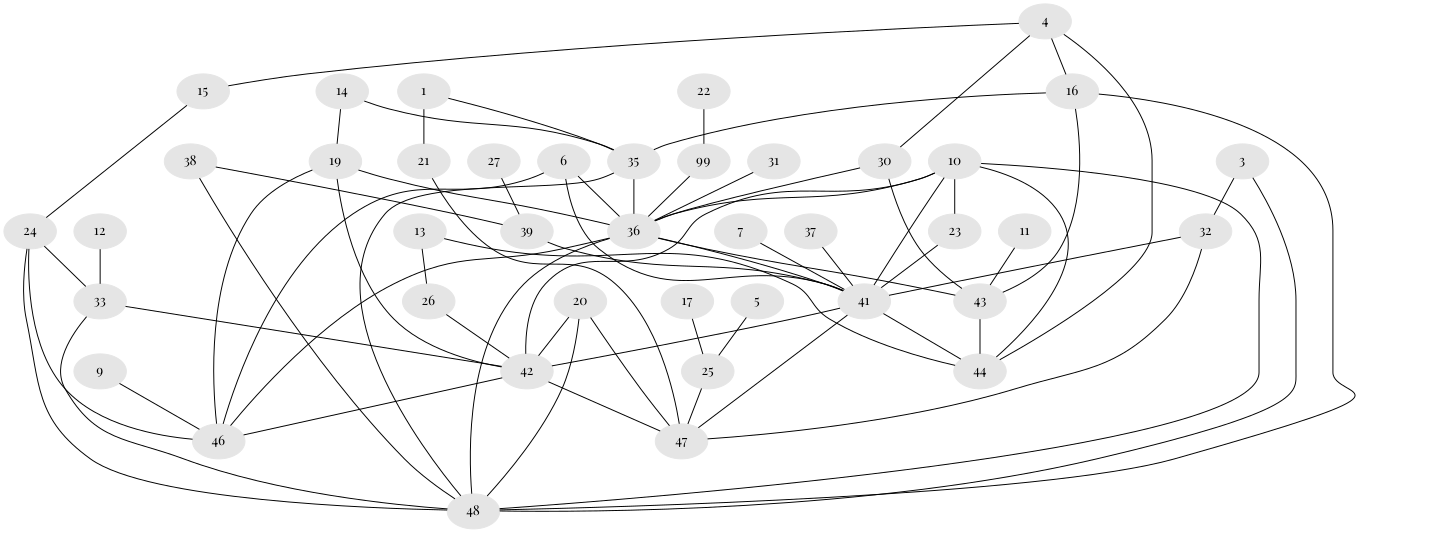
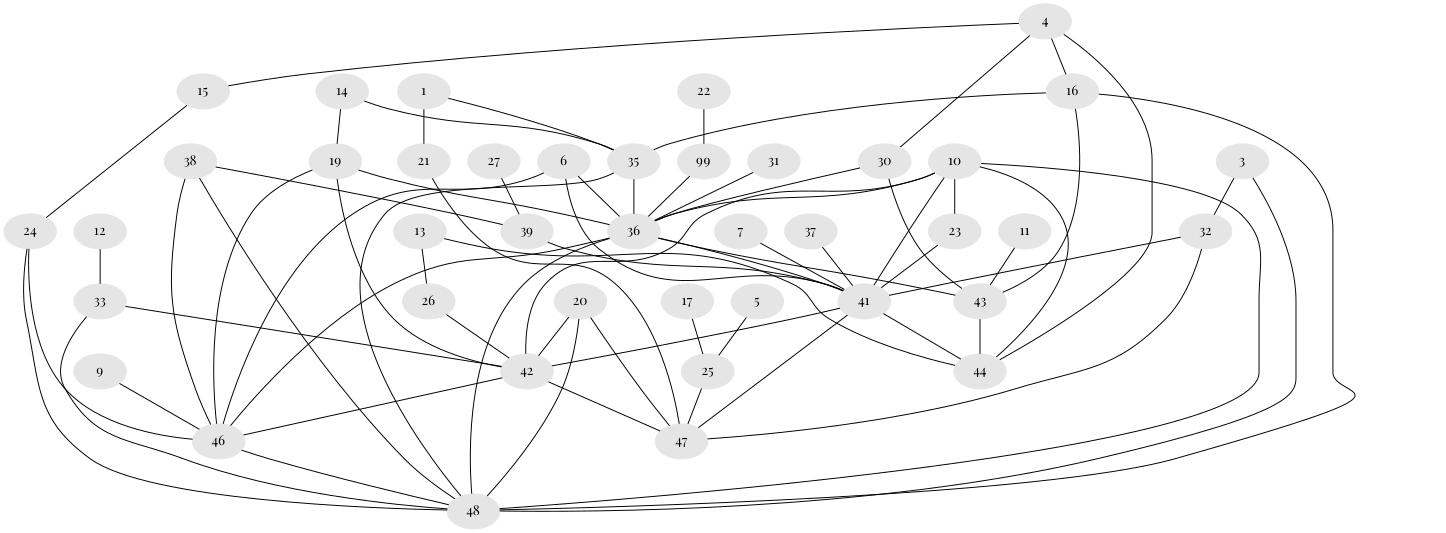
edge "24" -- "33": removed
edge "38" -- "46": added
edge "46" -- "48": added
